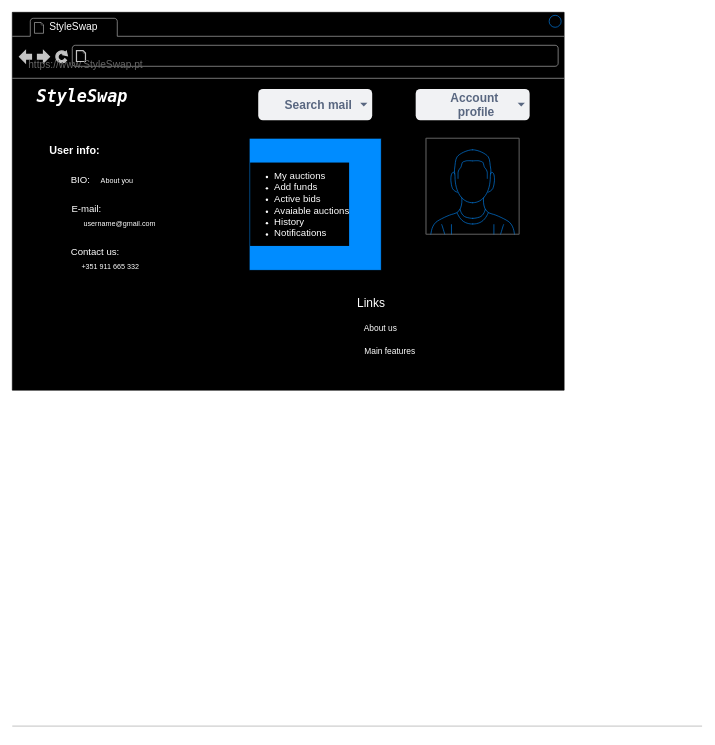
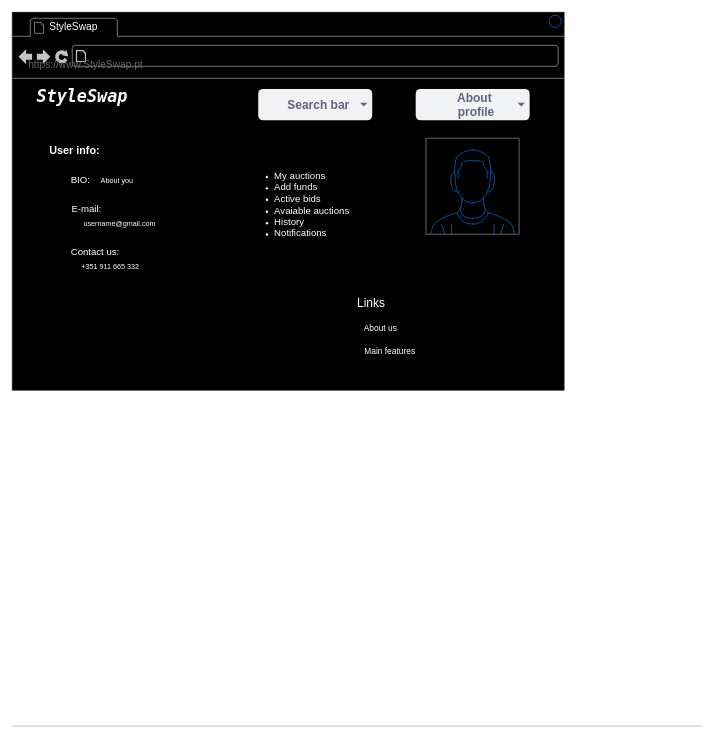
node "Search mail": label "Search mail" -> "Search bar"
node "Account profile": label "Account profile" -> "About profile"
node "My auctions Add funds Active bids Avaiable auctions History Notifications": fillcolor #008cff -> #000000
